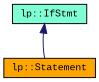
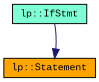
edge "lp::Statement" -> "lp::IfStmt": reversed
